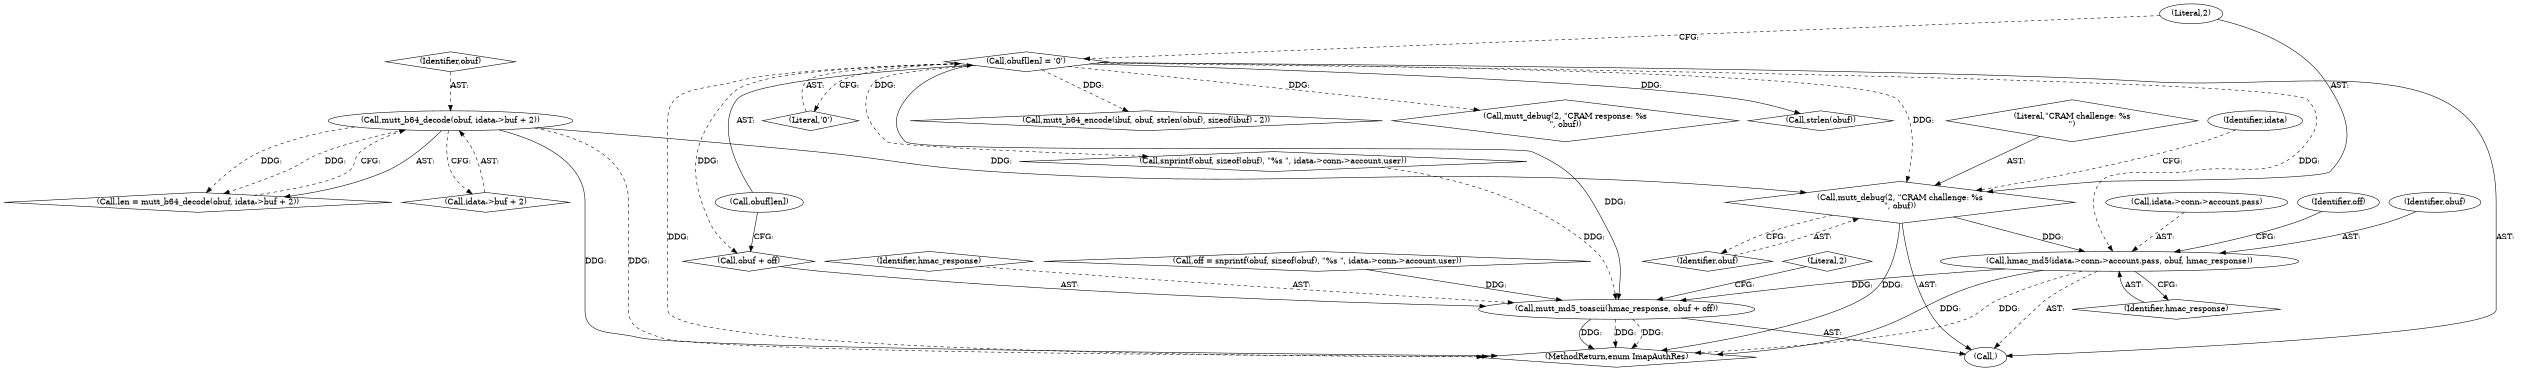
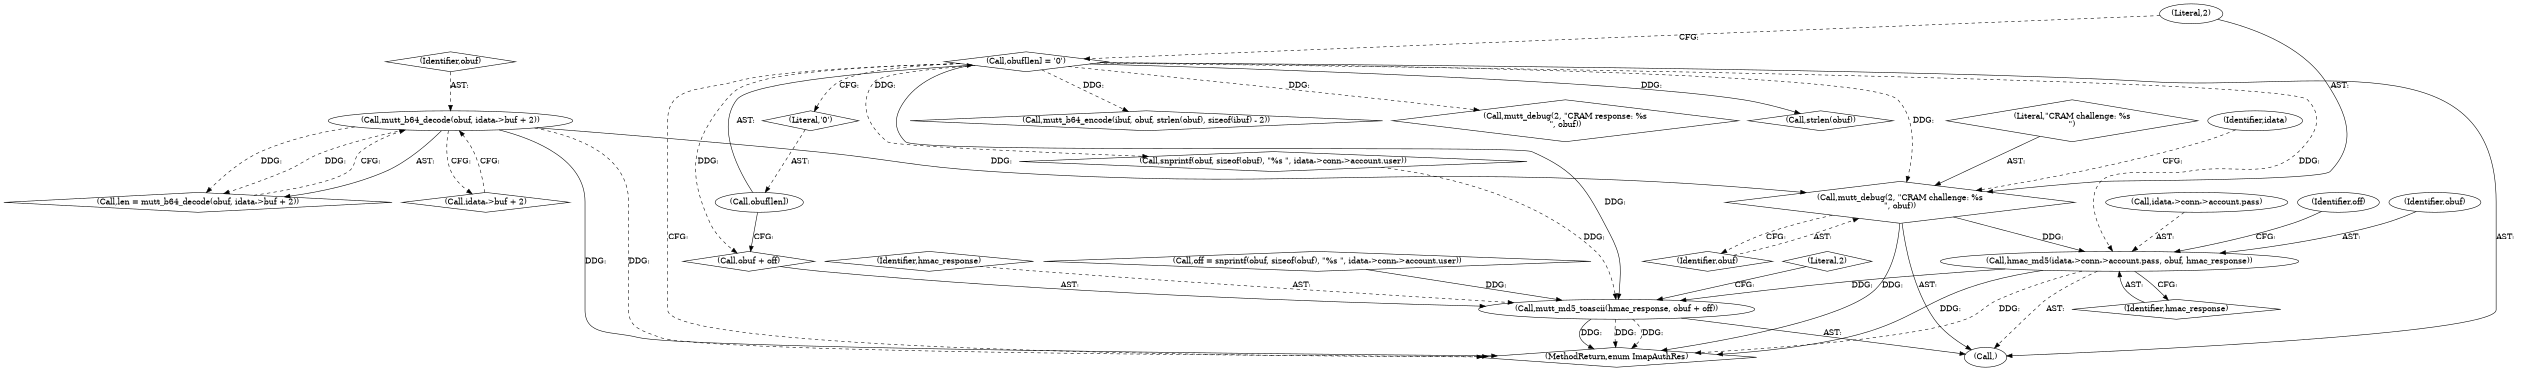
edge "(Literal,'0')" -> "(Call,obuf[len] = '0')": now "(Literal,'0')" -> "(Call,obuf[len])"
edge "(Call,idata->buf + 2)" -> "(Call,mutt_b64_decode(obuf, idata->buf + 2))": label "AST: " -> "CFG: "
edge "(Call,obuf[len] = '0')" -> "(MethodReturn,enum ImapAuthRes)": label "DDG: " -> "CFG: "
